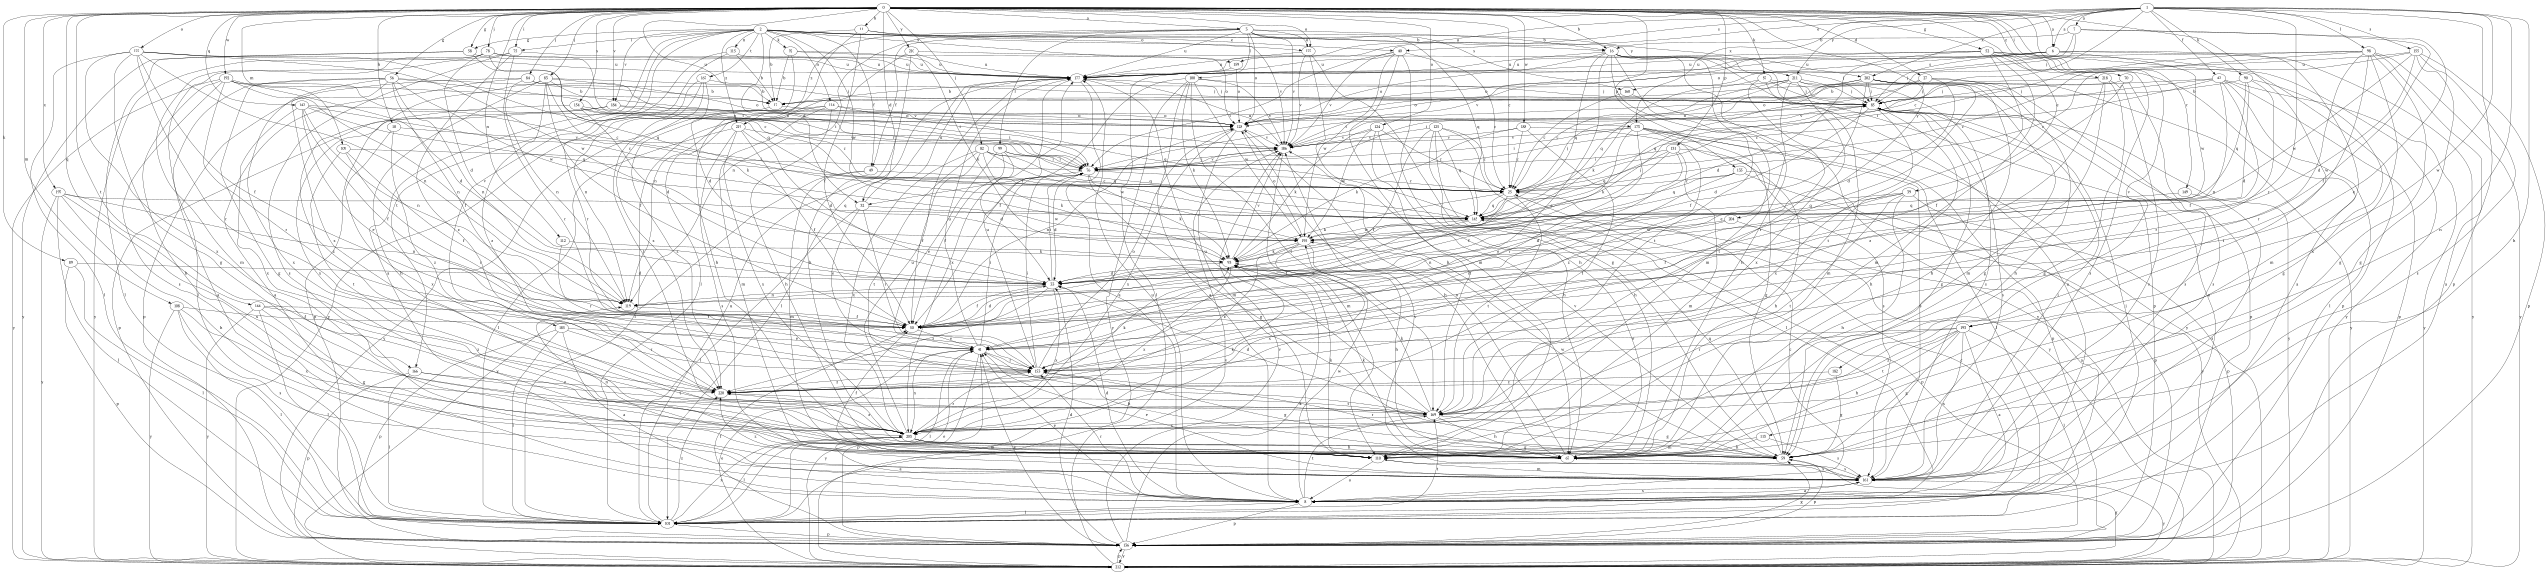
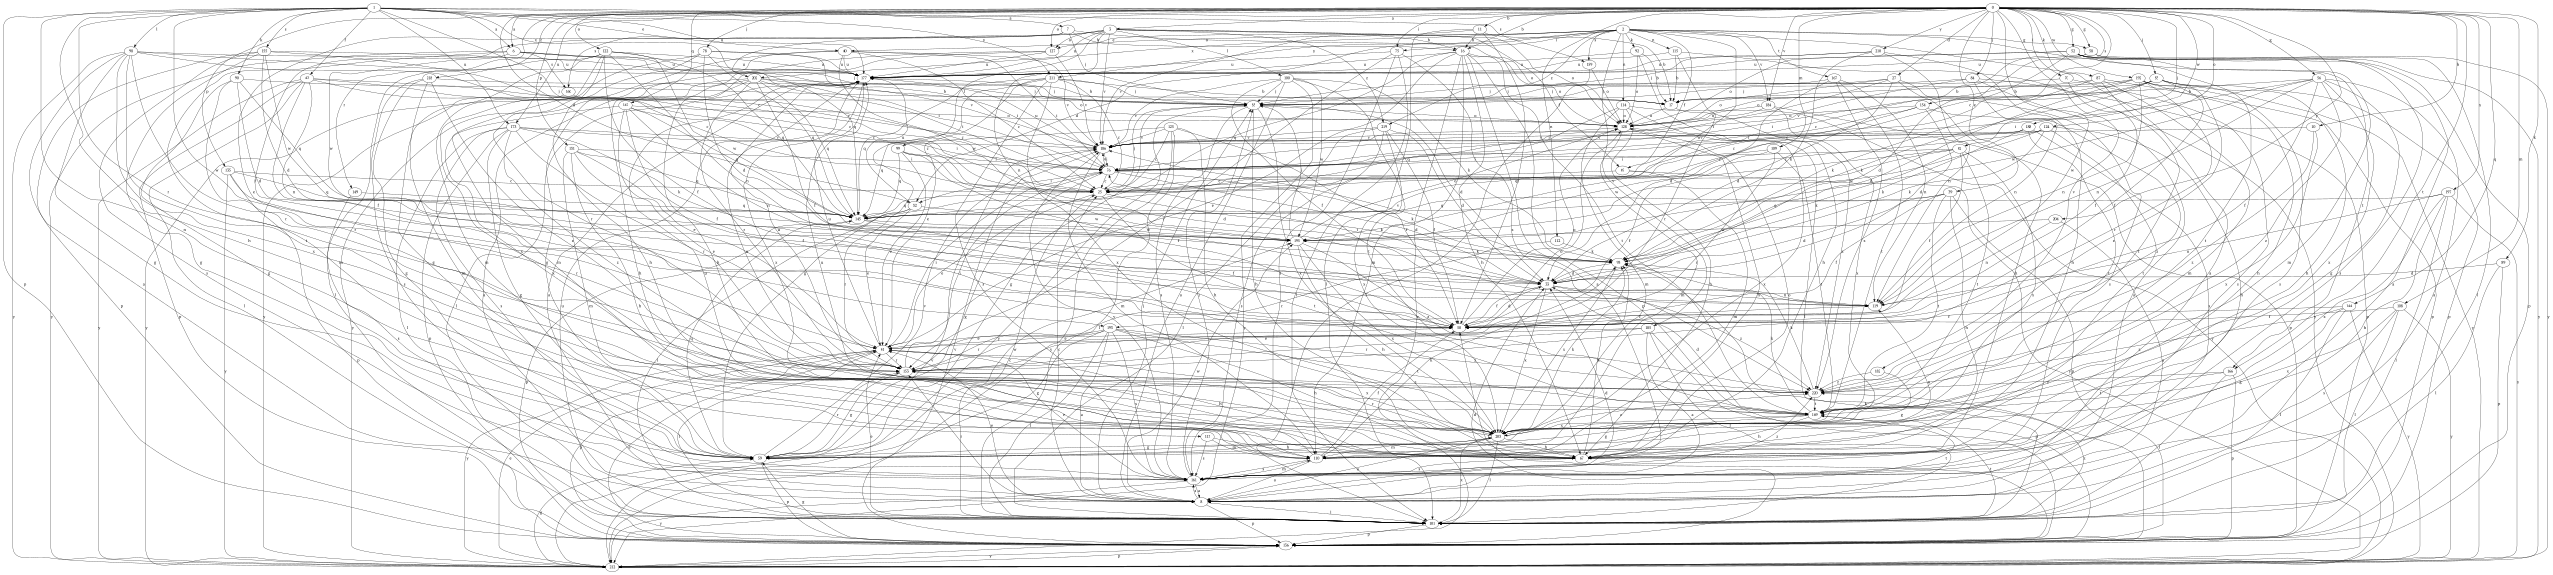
edge "8" -> "177": now "110" -> "177"
